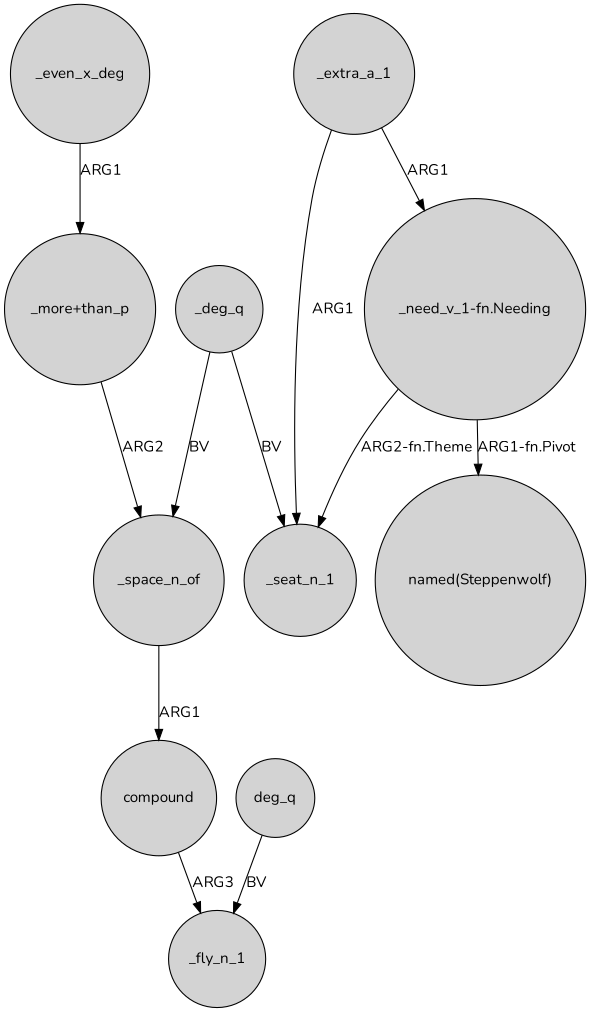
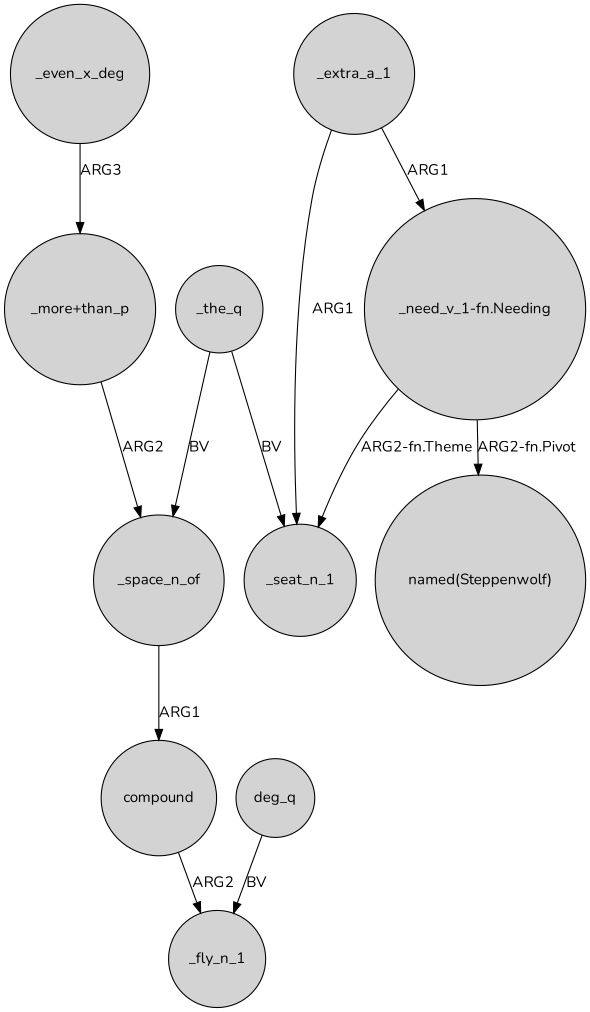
edge "_even_x_deg" -> "_more+than_p": label "ARG1" -> "ARG3"
node "_deg_q": label "_deg_q" -> "_the_q"
edge "_need_v_1-fn.Needing" -> "named(Steppenwolf)": label "ARG1-fn.Pivot" -> "ARG2-fn.Pivot"
edge "compound" -> "_fly_n_1": label "ARG3" -> "ARG2"
